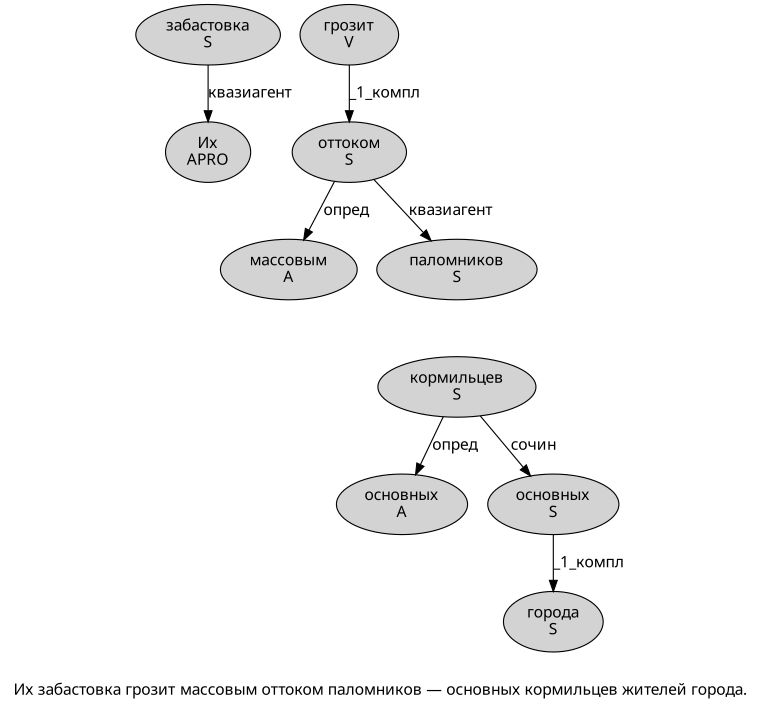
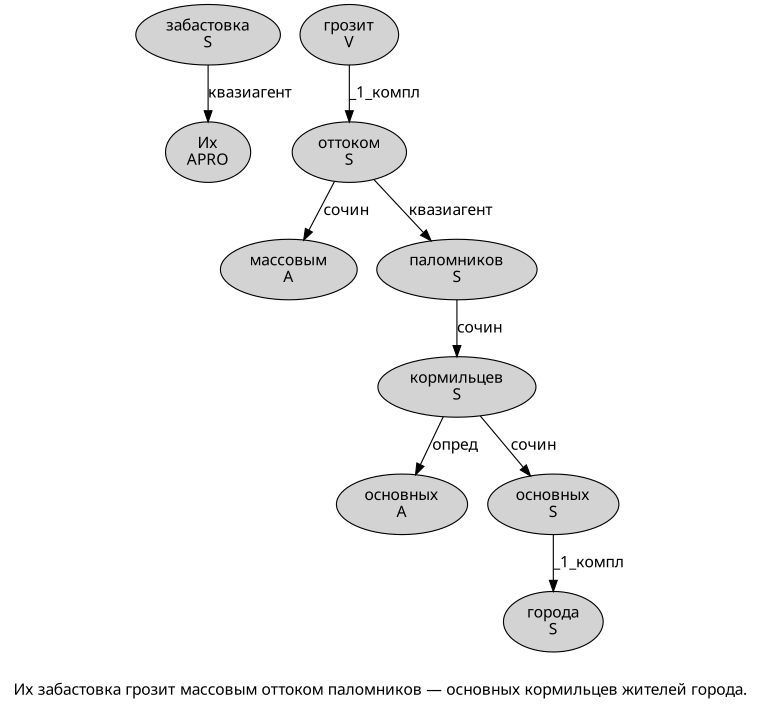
edge "оттоком S" -> "массовым A": label "опред" -> "сочин"
edge "паломников S" -> "кормильцев S": added, label "сочин"
